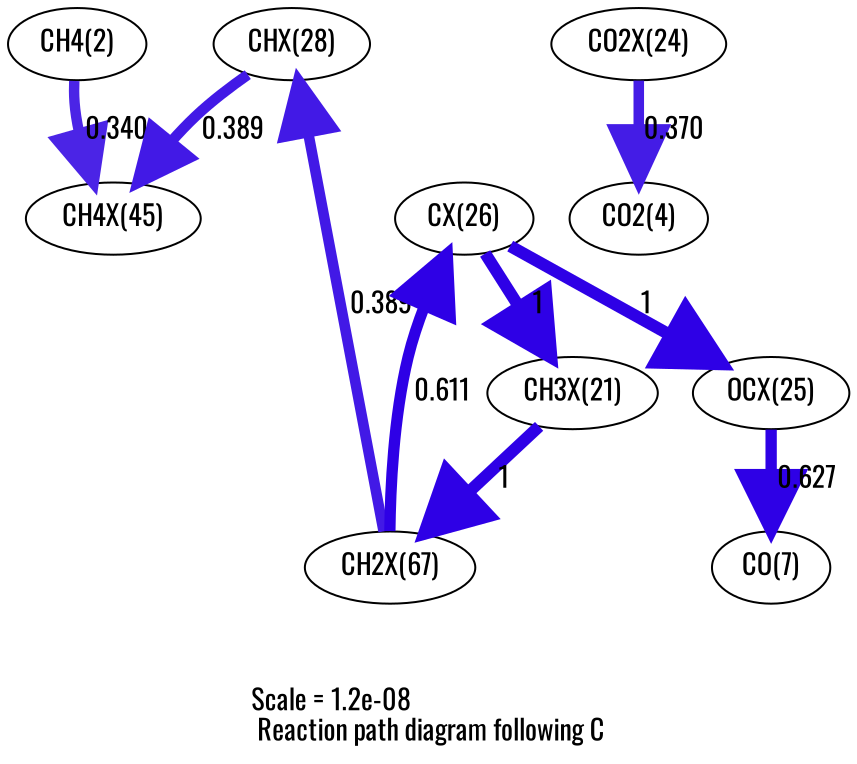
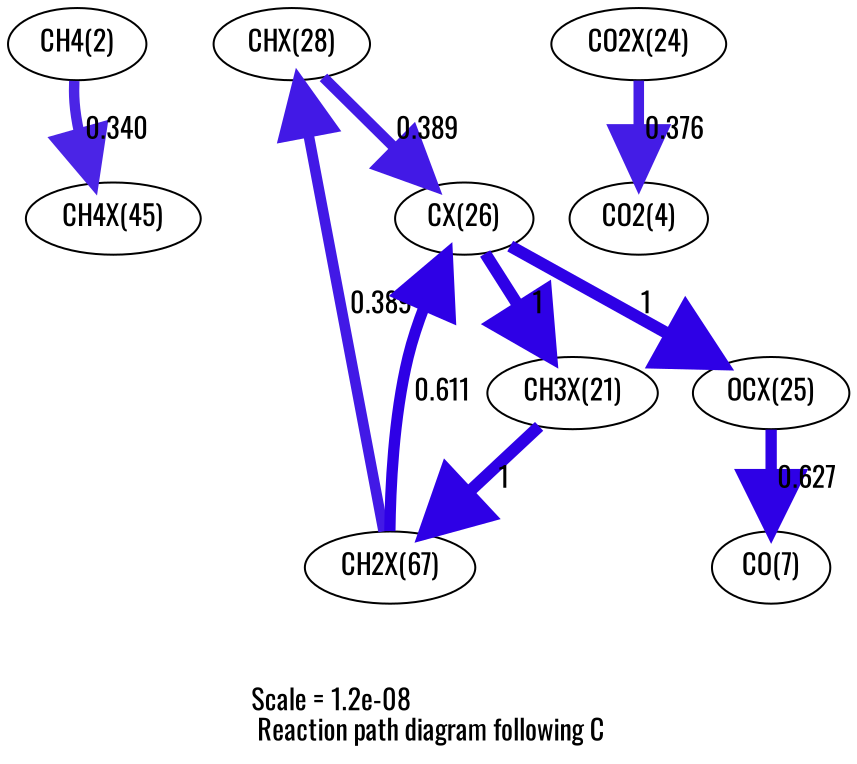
edge "CHX(28)" -> "CH4X(45)": now "CHX(28)" -> "CX(26)"
edge "CO2X(24)" -> "CO2(4)": label " 0.370" -> " 0.376"
